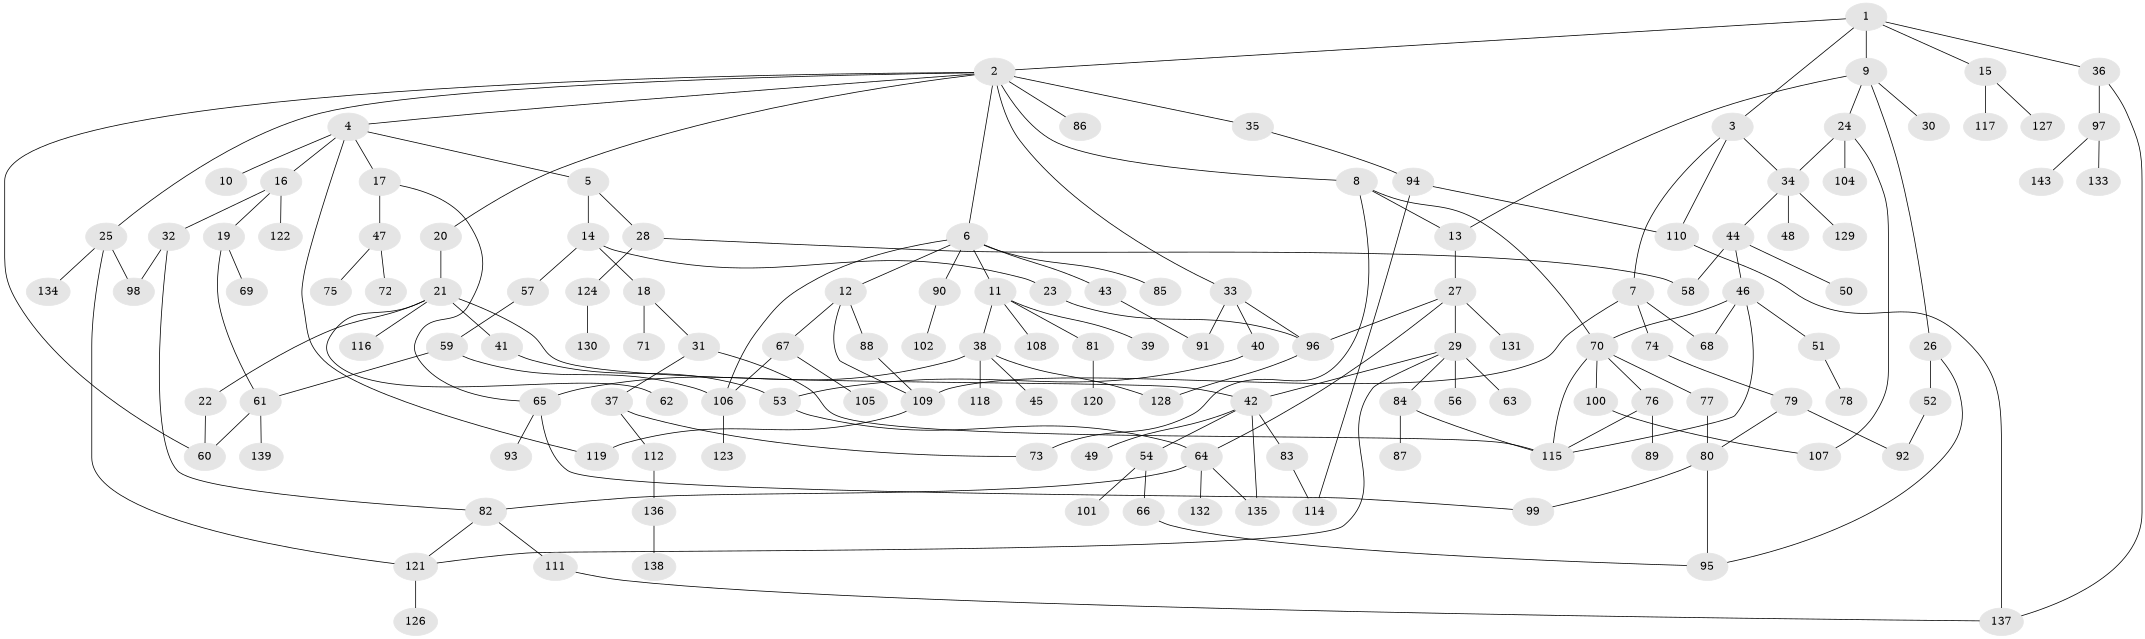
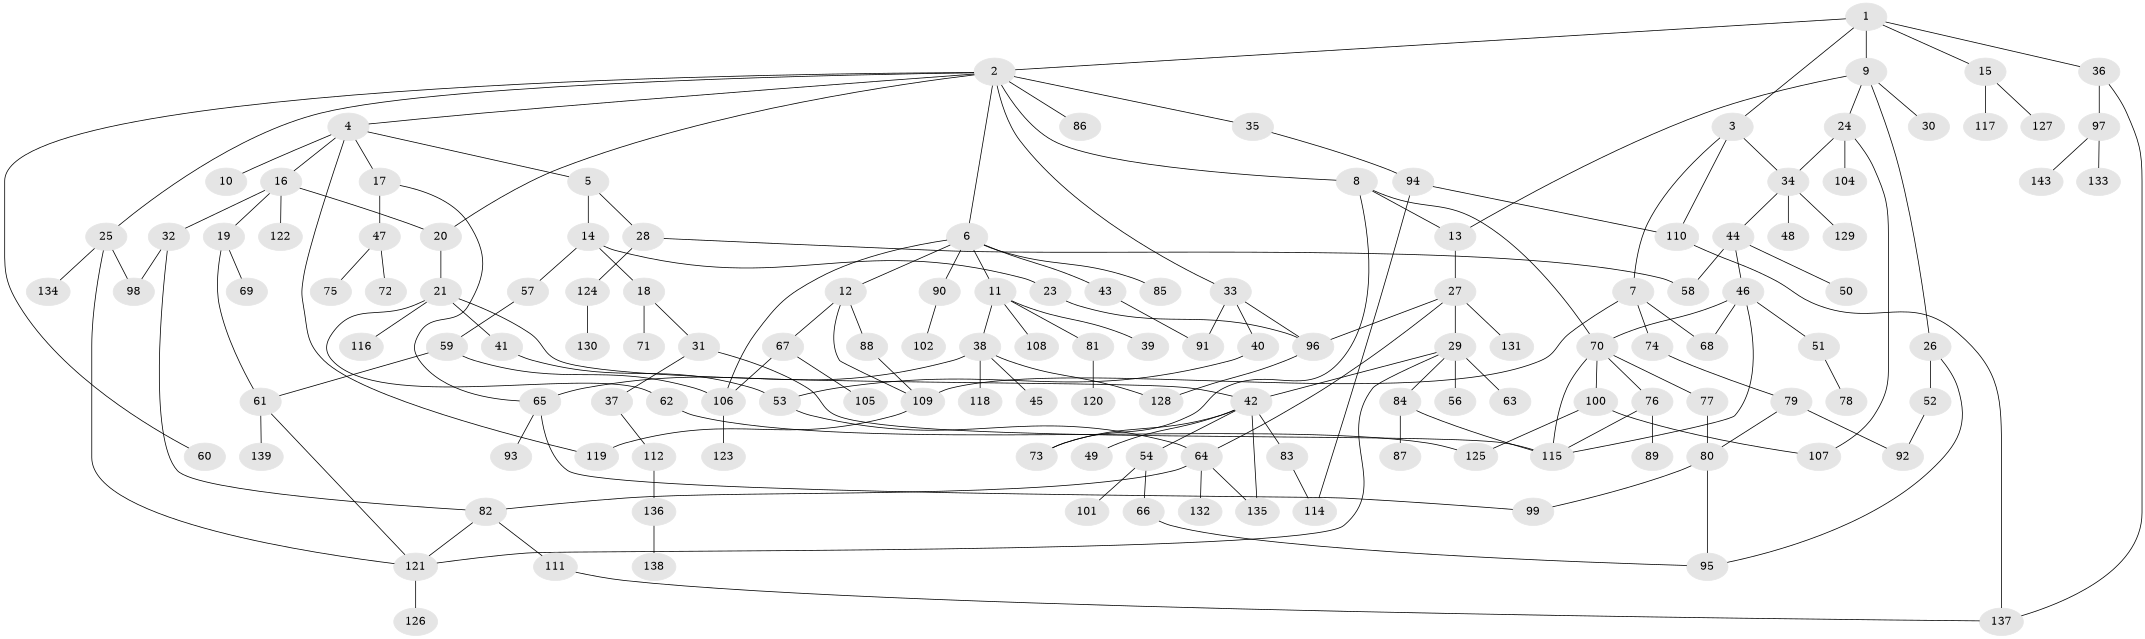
edge "16" -- "20": added
node "22": removed
edge "61" -- "60": now "61" -- "121"
edge "37" -- "73": now "42" -- "73"
node "125": added
